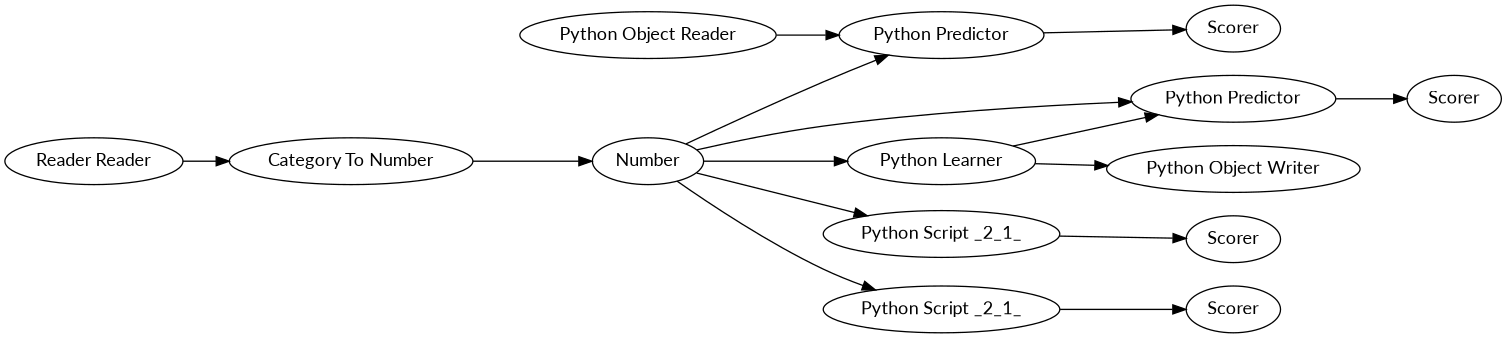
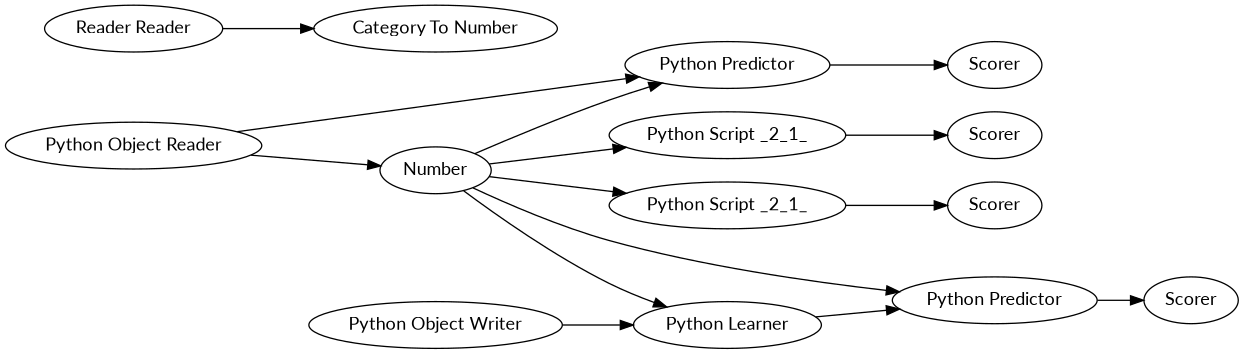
edge "Category To Number" -> "Number": now "Python Object Reader" -> "Number"
edge "Python Learner" -> "Python Object Writer": reversed
